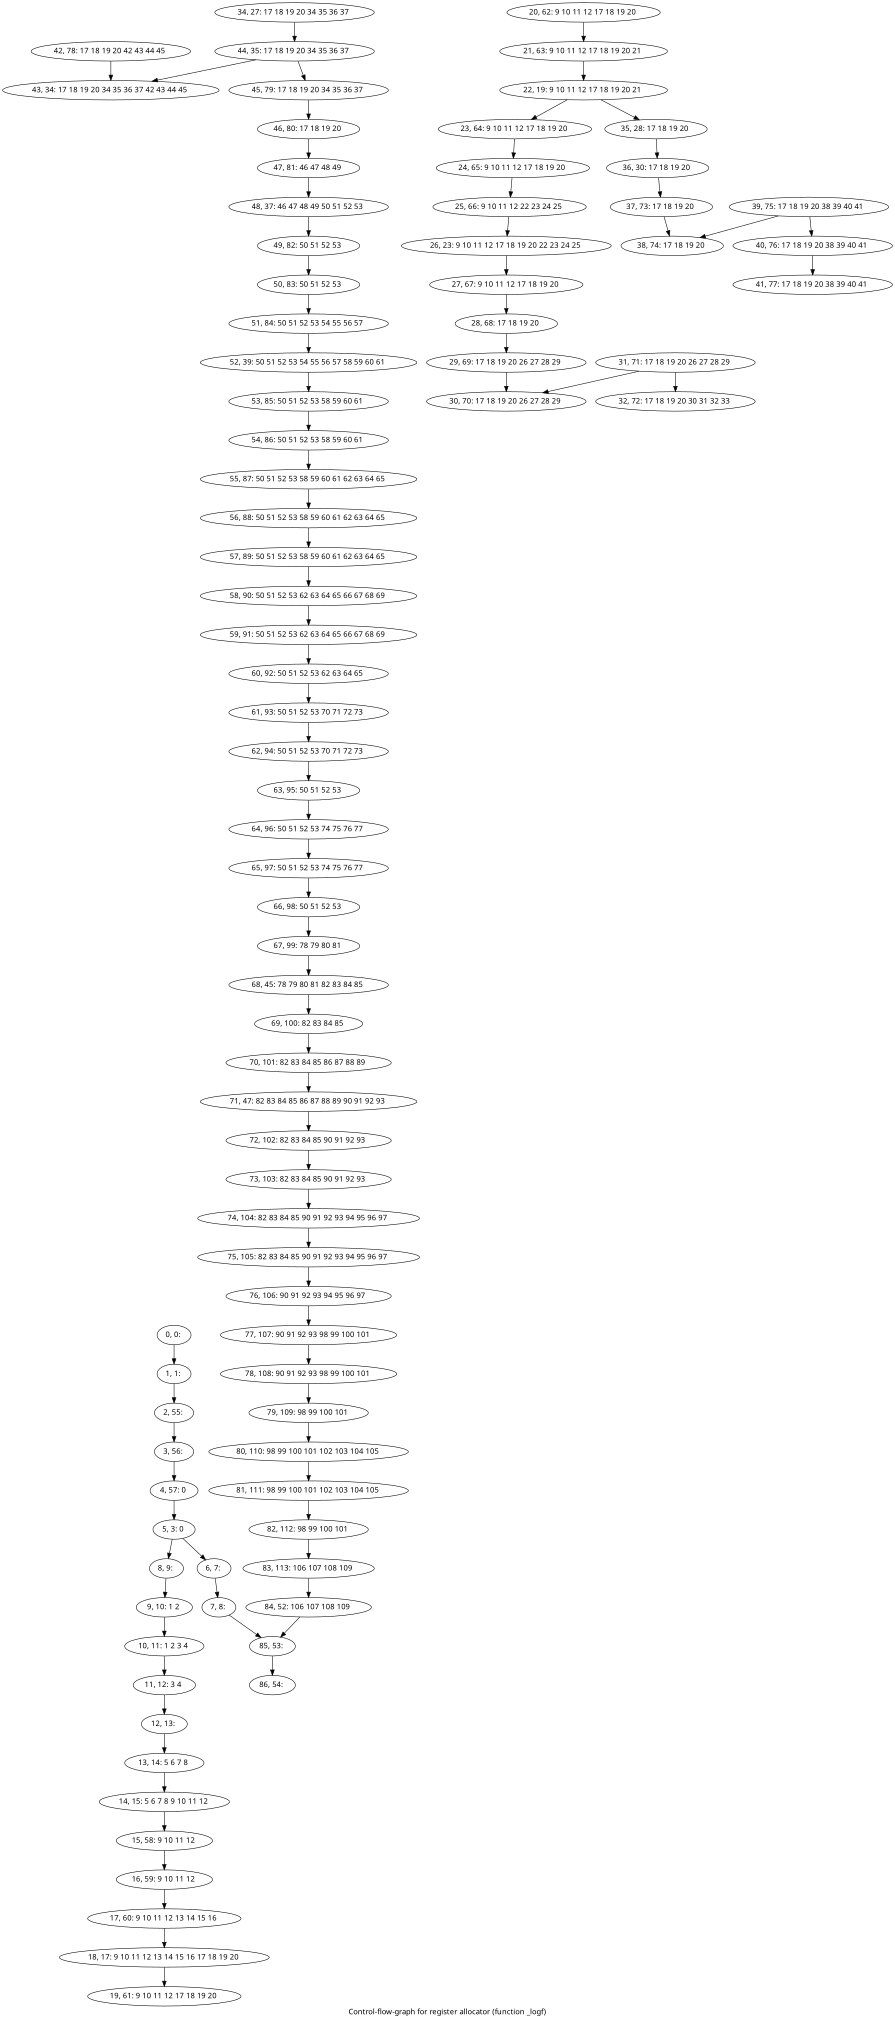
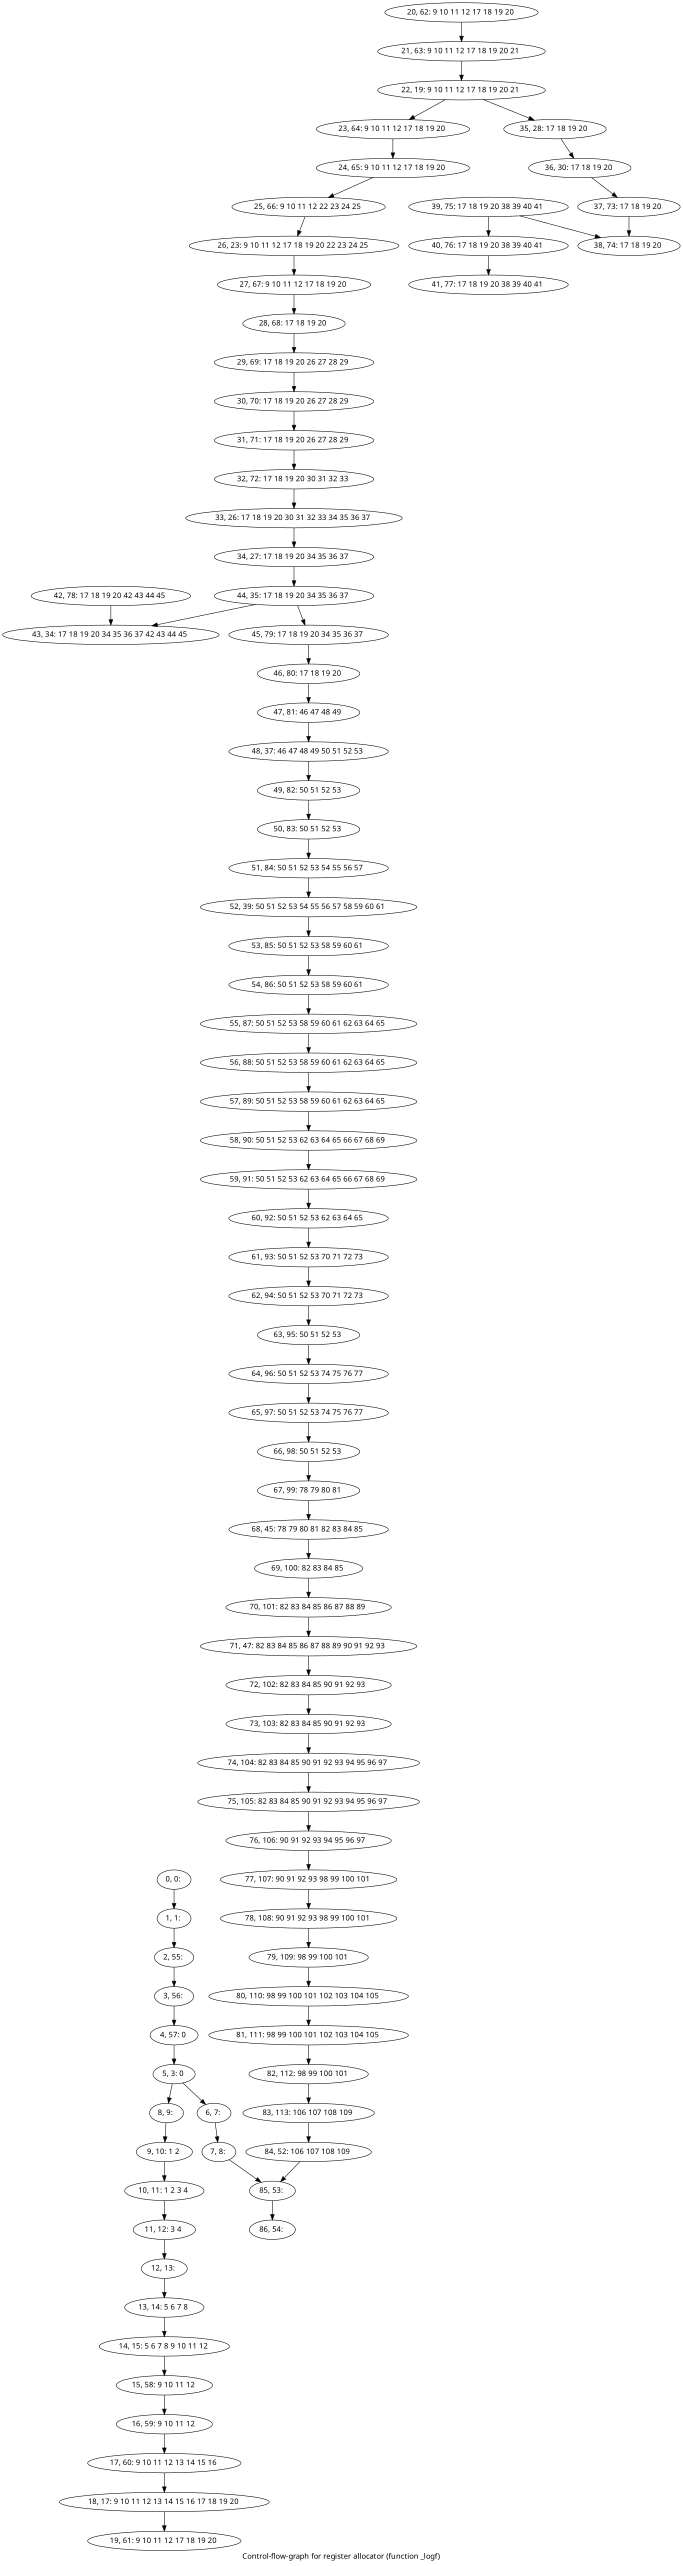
edge "31, 71: 17 18 19 20 26 27 28 29" -> "30, 70: 17 18 19 20 26 27 28 29": reversed
node "33, 26: 17 18 19 20 30 31 32 33 34 35 36 37": added
